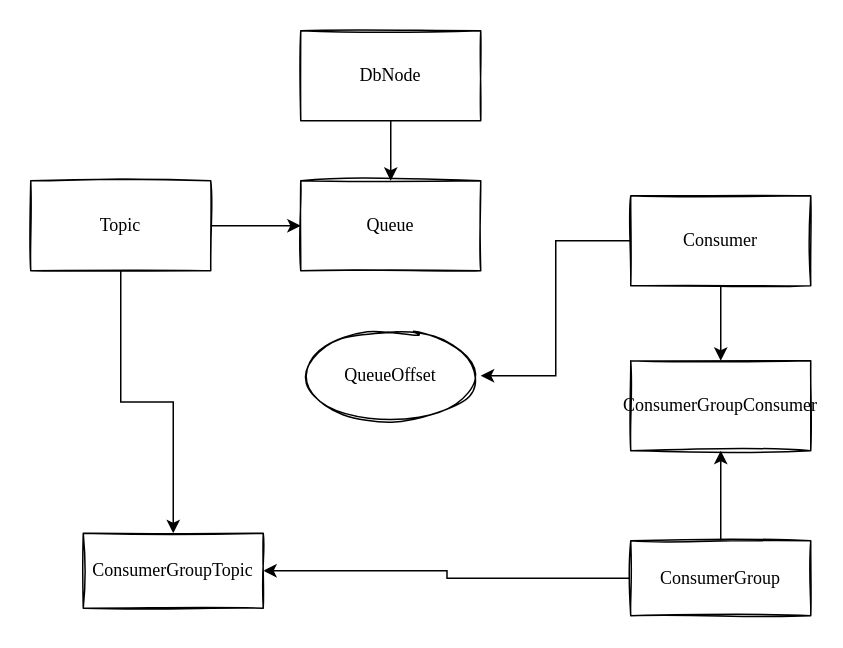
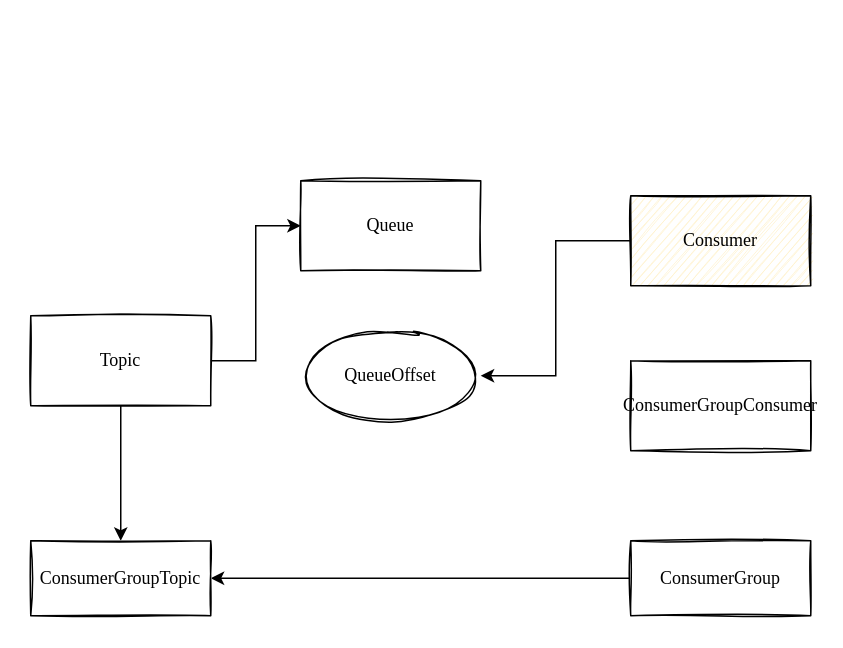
node "DbNode": removed
edge "DbNode" -> "Queue": removed
node "Topic": moved (121, 226) -> (121, 361)
node "Consumer": fillcolor #ffffff -> #fff2cc
edge "Consumer" -> "ConsumerGroupConsumer": removed
edge "ConsumerGroup" -> "ConsumerGroupConsumer": removed
node "ConsumerGroupTopic": moved (173, 571) -> (121, 578)
